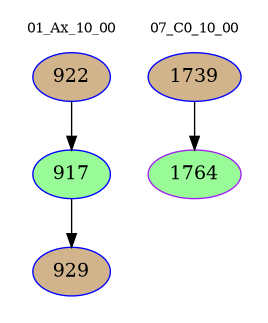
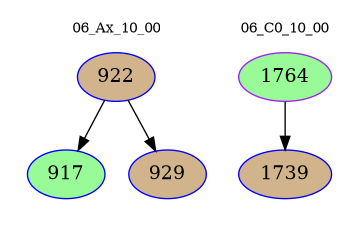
cluster "01_Ax_10_00": label "01_Ax_10_00" -> "06_Ax_10_00"
cluster "07_C0_10_00": label "07_C0_10_00" -> "06_C0_10_00"
edge "1739" -> "1764": reversed
edge "917" -> "929": now "922" -> "929"
